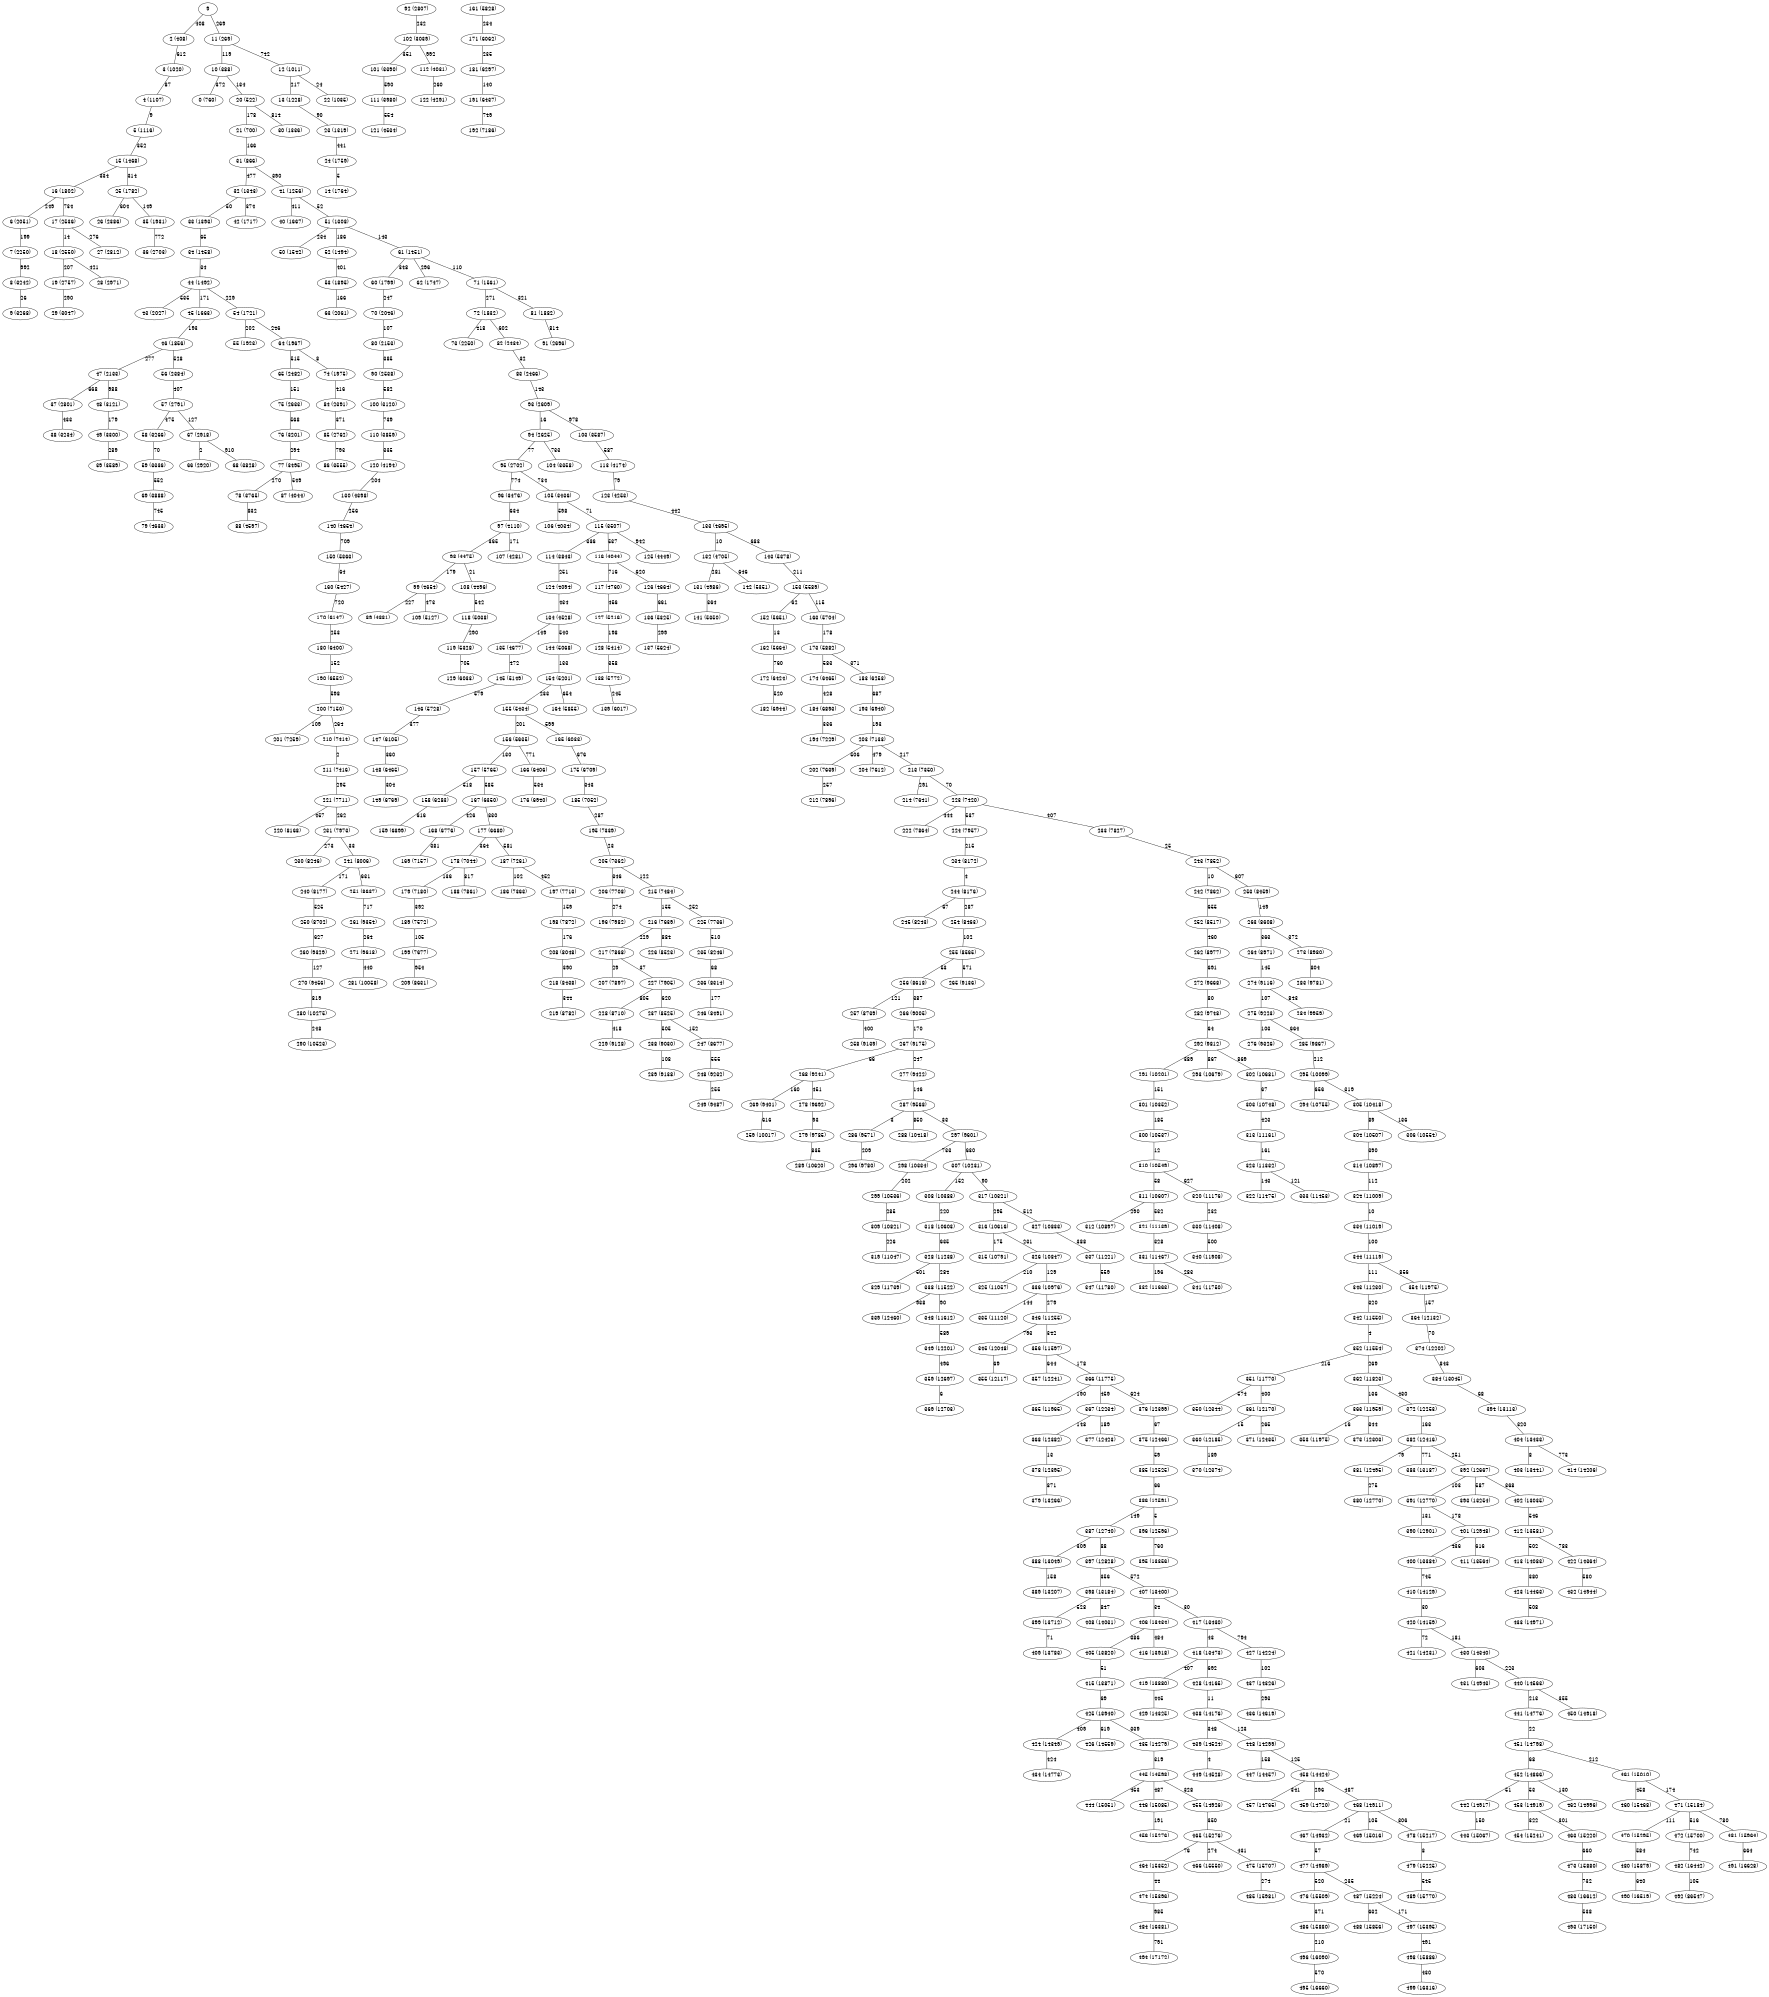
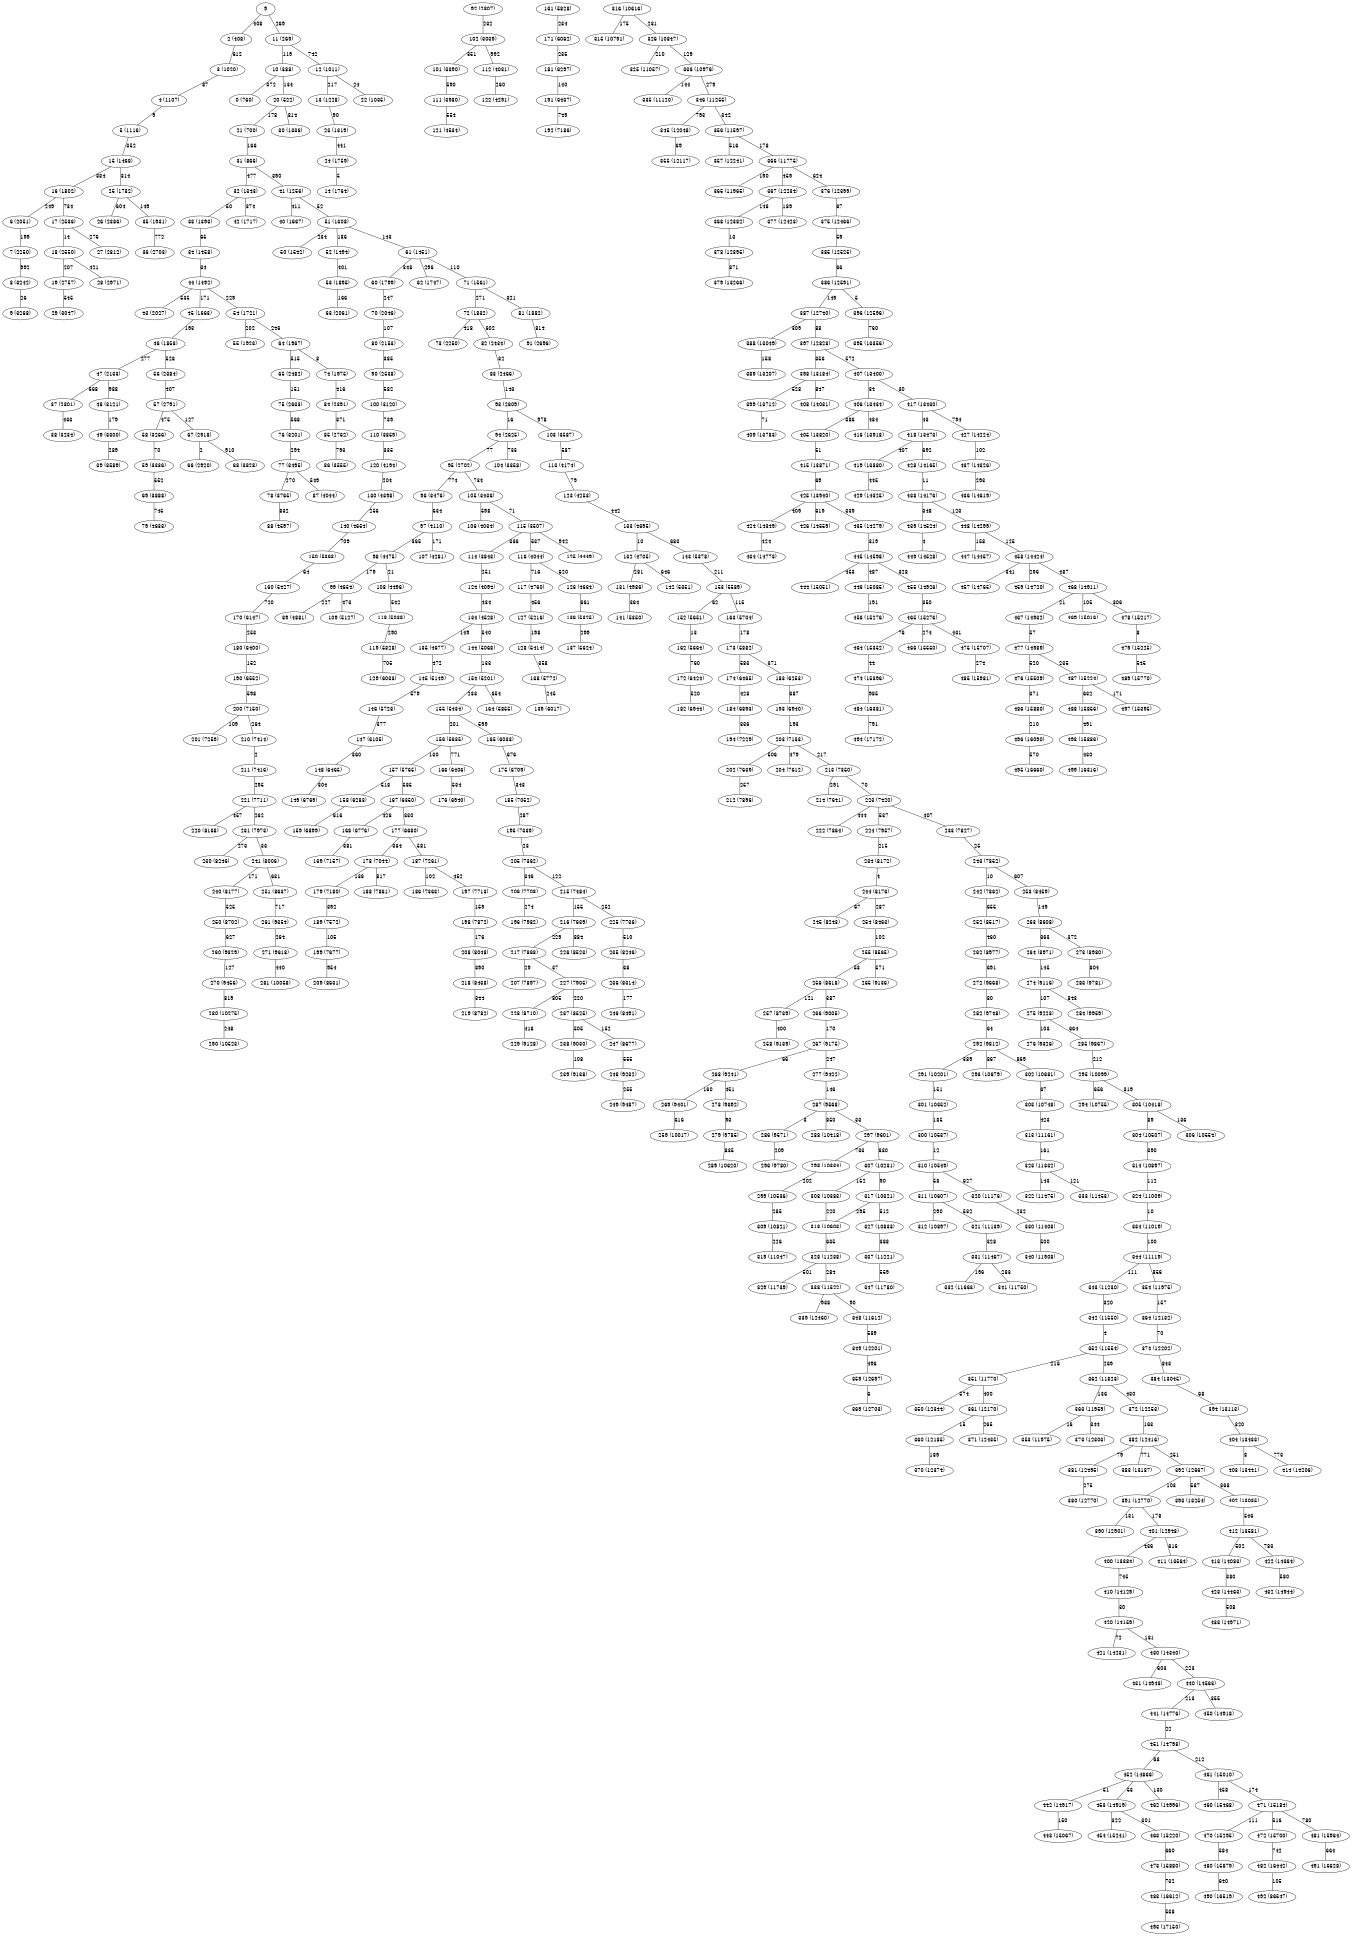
edge "19 (2757)" -- "29 (3047)": label "290" -> "545"
edge "227 (7905)" -- "237 (8525)": label "620" -> "220"
edge "317 (10321)" -- "316 (10616)": now "317 (10321)" -- "318 (10603)"
edge "356 (11597)" -- "357 (12241)": label "644" -> "516"
edge "497 (15395)" -- "498 (15886)": now "488 (15856)" -- "498 (15886)"
